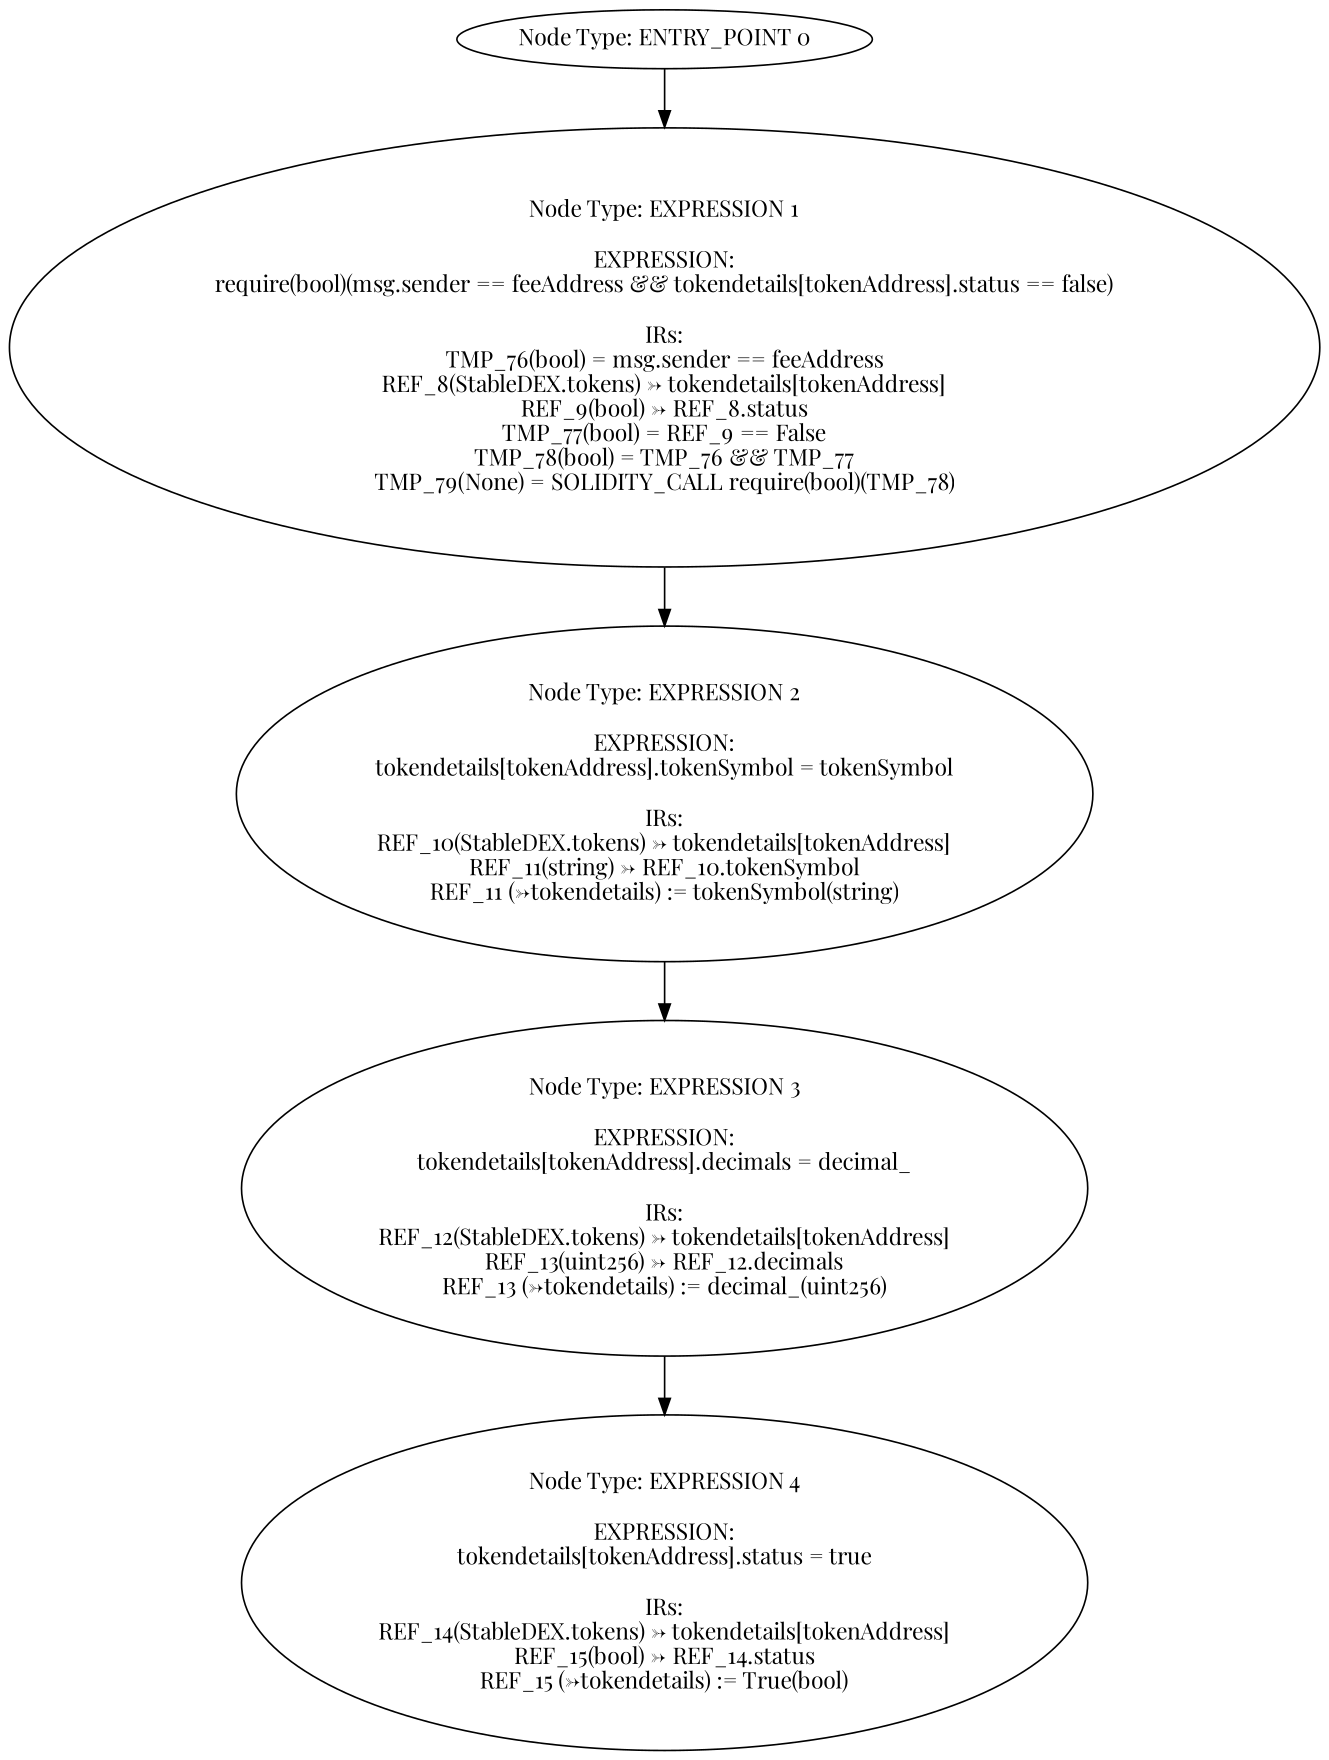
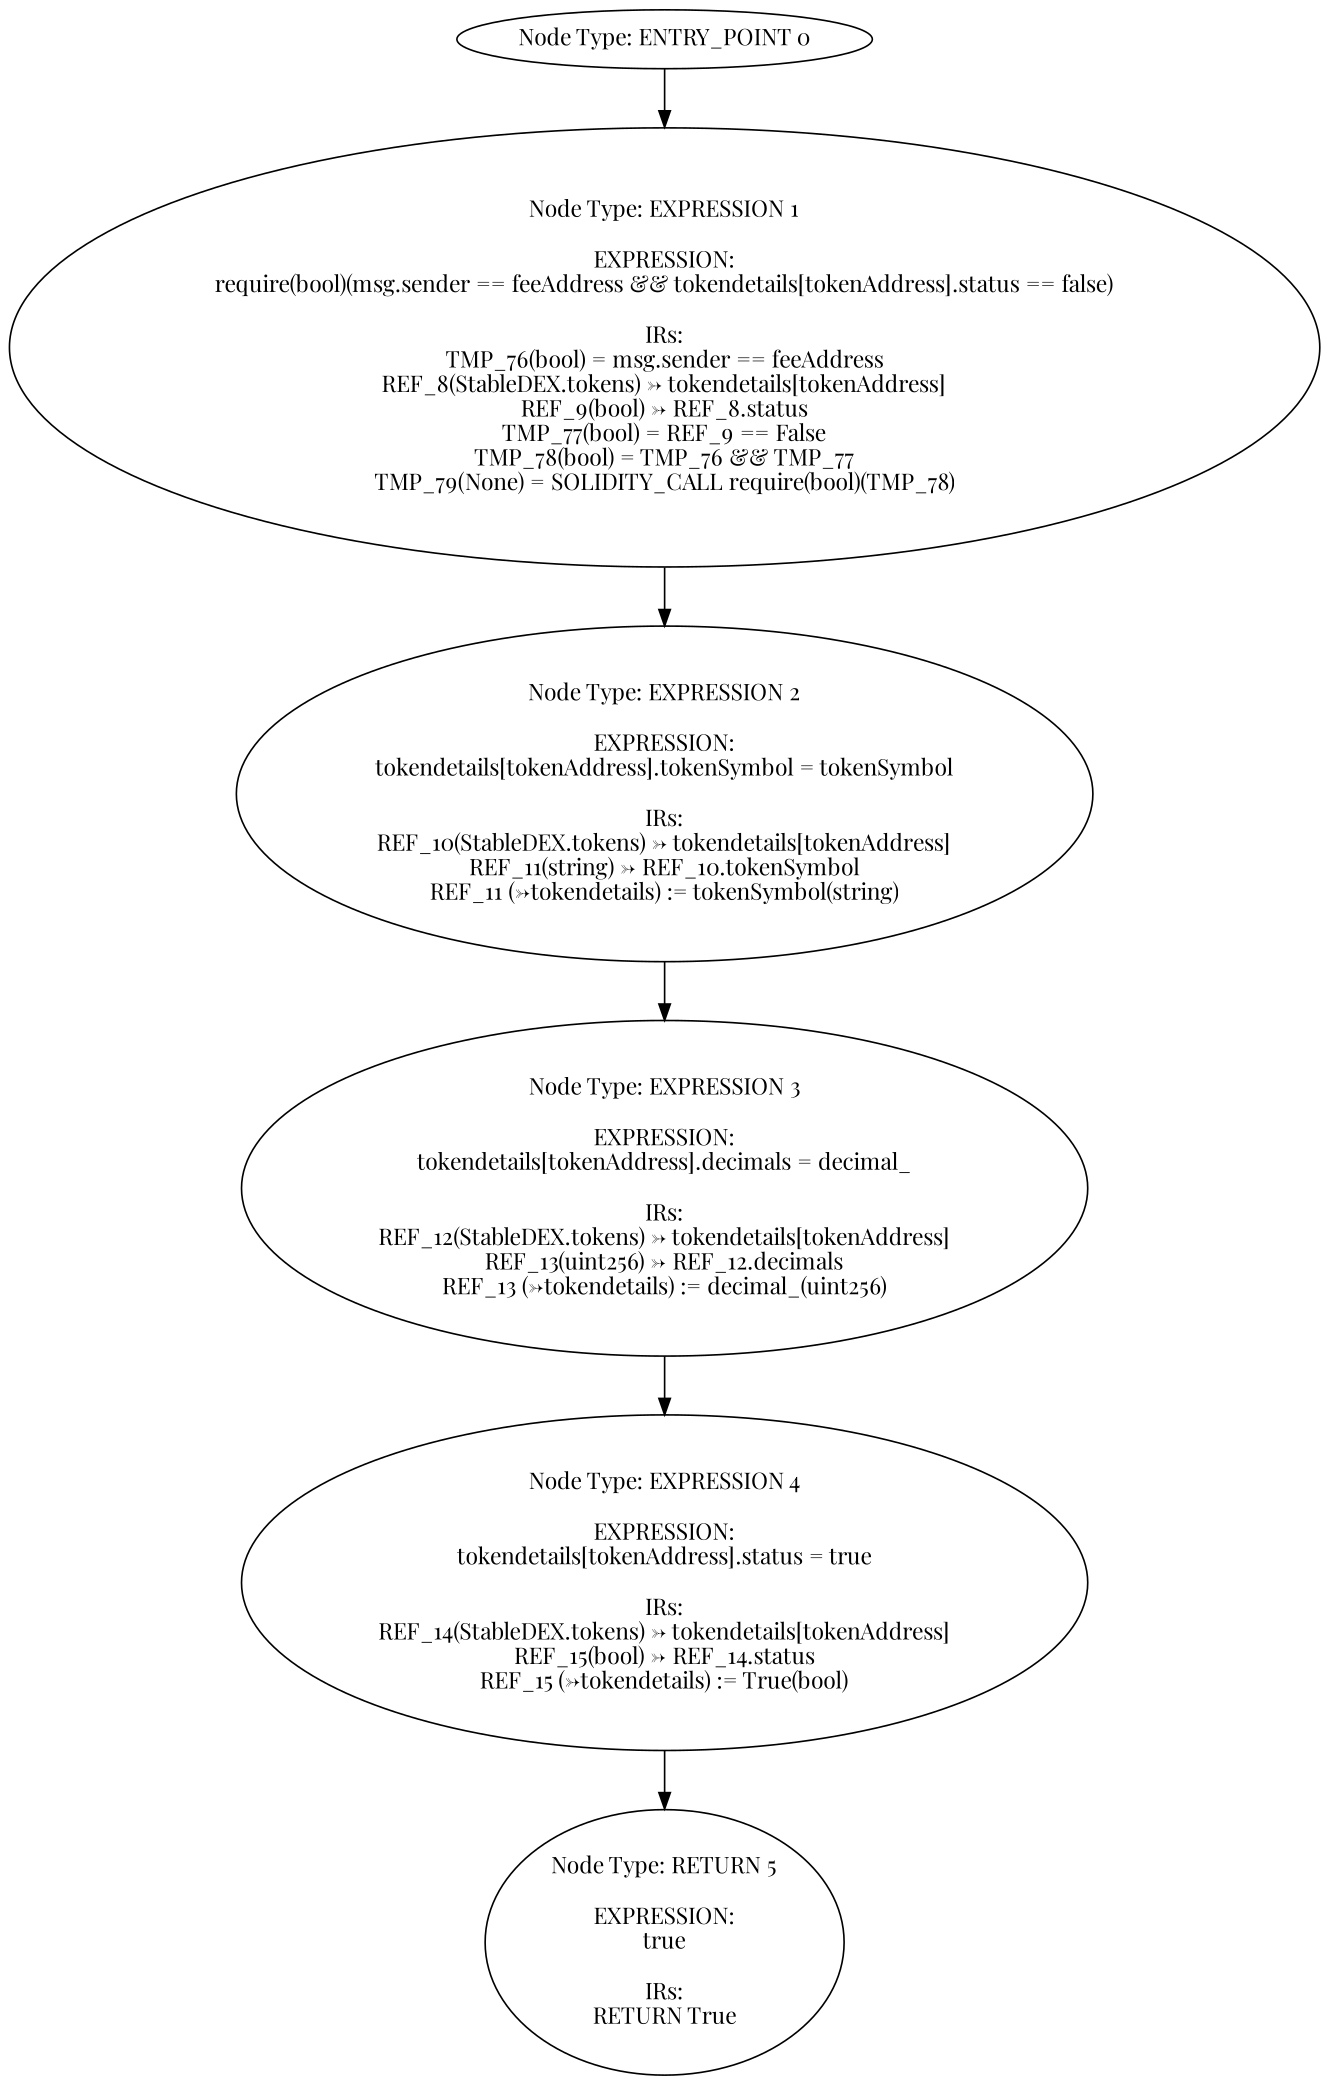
node "Node Type: RETURN 5 EXPRESSION: true IRs: RETURN True": added
